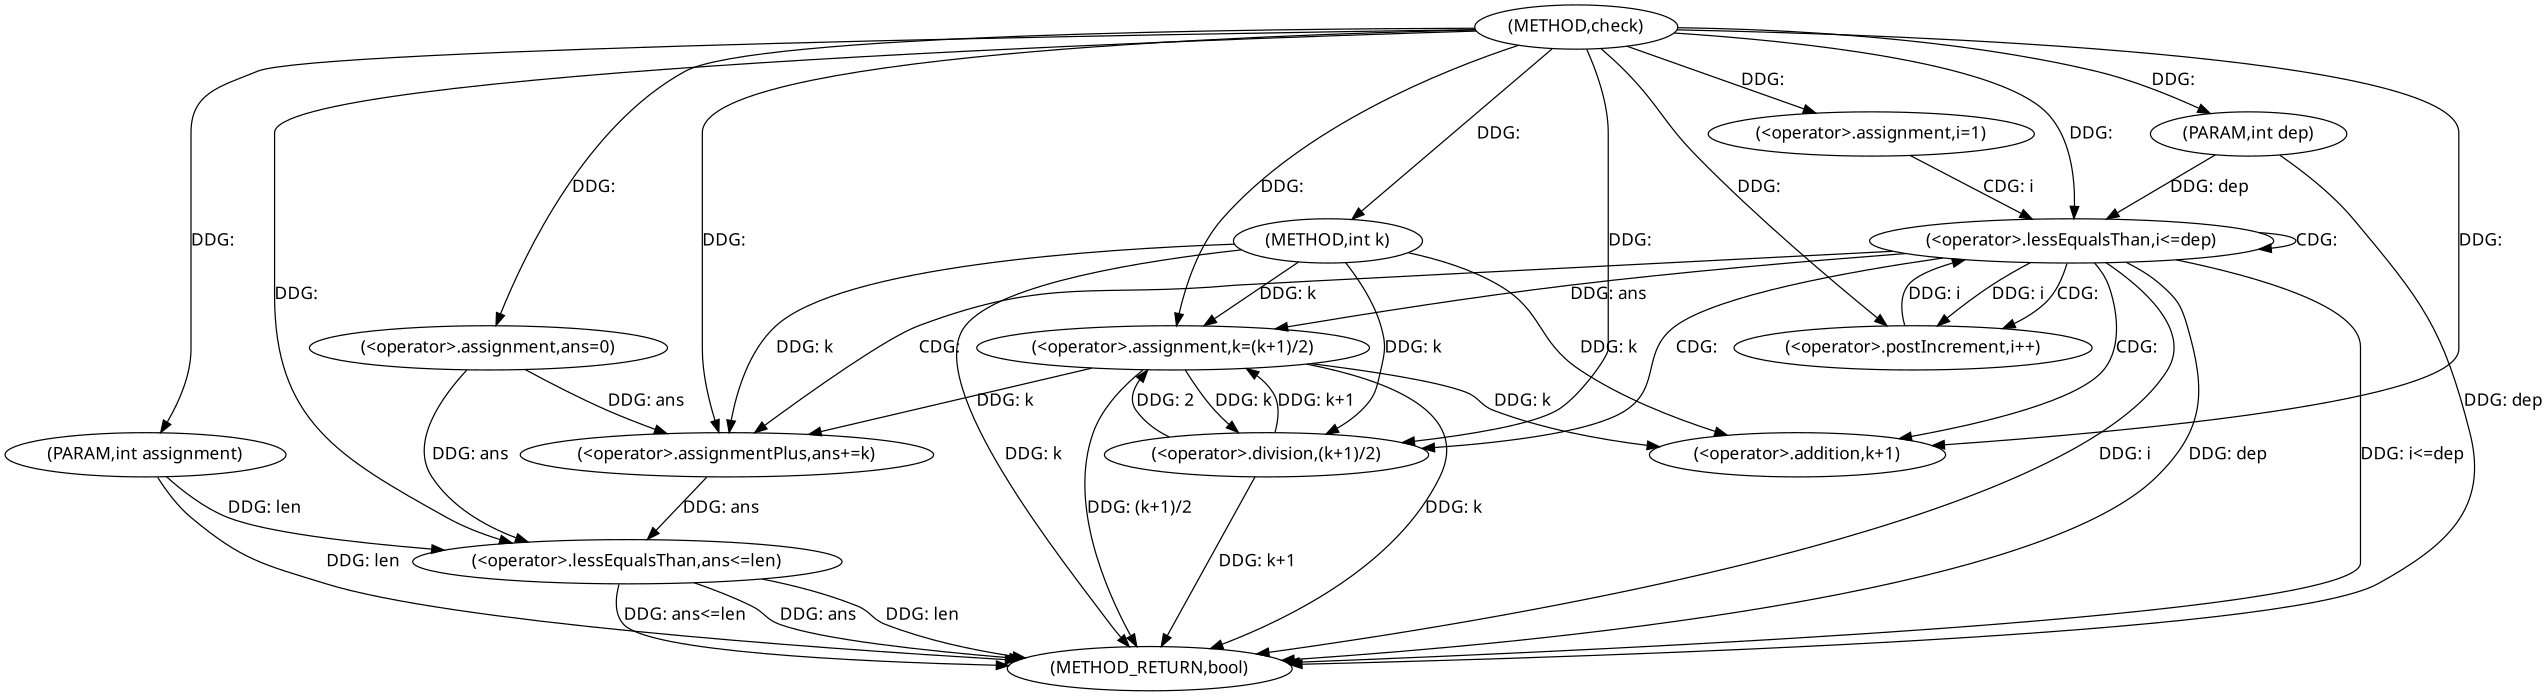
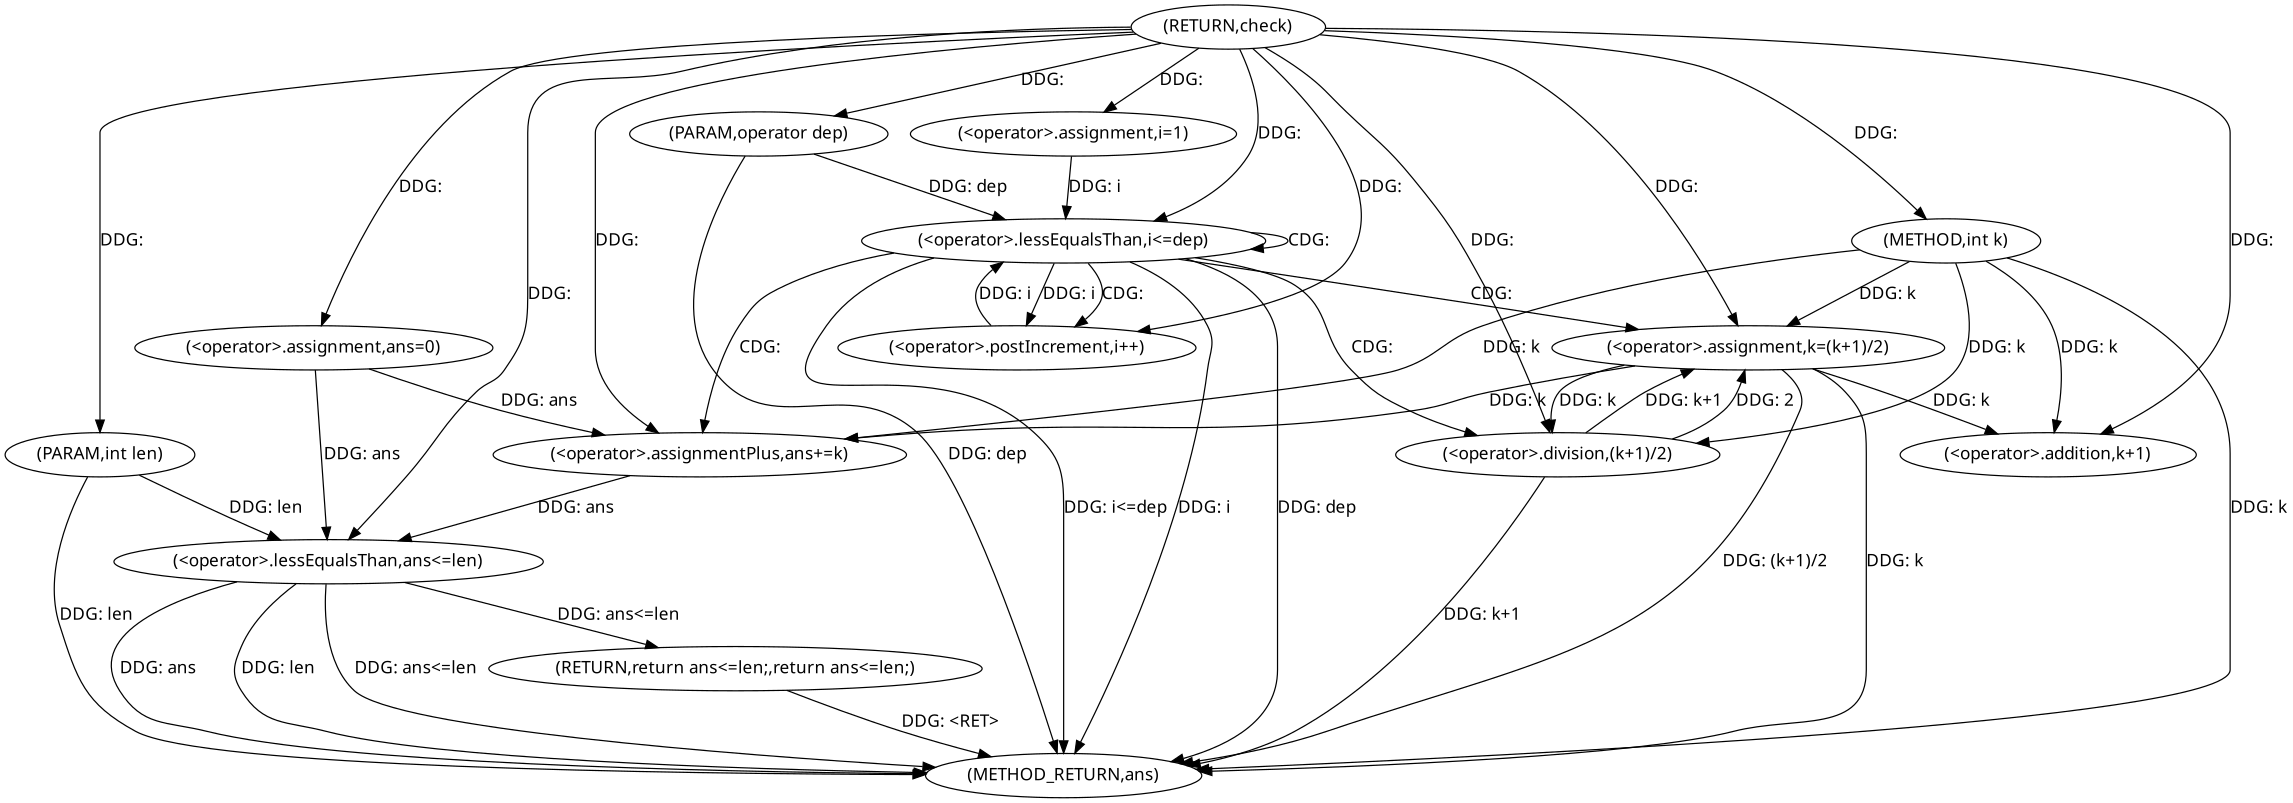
node "(METHOD,check)": label "(METHOD,check)" -> "(RETURN,check)"
node "(PARAM,int dep)": label "(PARAM,int dep)" -> "(PARAM,operator dep)"
edge "(<operator>.assignment,i=1)" -> "(<operator>.lessEqualsThan,i<=dep)": label "CDG: i" -> "DDG: i"
edge "(<operator>.lessEqualsThan,i<=dep)" -> "(<operator>.assignment,k=(k+1)/2)": label "DDG: ans" -> "CDG: "
edge "(<operator>.lessEqualsThan,i<=dep)" -> "(<operator>.addition,k+1)": removed, label "CDG:"
node "(PARAM,int assignment)": label "(PARAM,int assignment)" -> "(PARAM,int len)"
node "(RETURN,return ans<=len;,return ans<=len;)": added
node "(METHOD_RETURN,bool)": label "(METHOD_RETURN,bool)" -> "(METHOD_RETURN,ans)"
